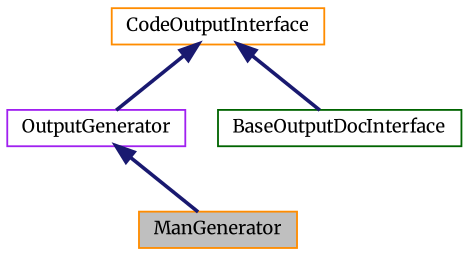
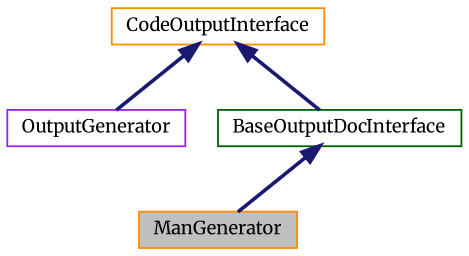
edge "ManGenerator" -> "OutputGenerator": now "ManGenerator" -> "BaseOutputDocInterface"
